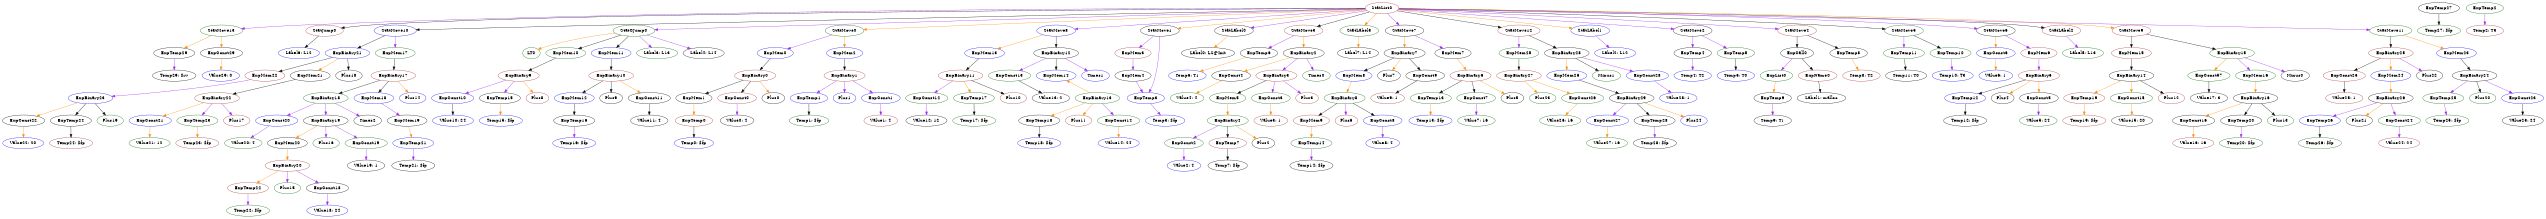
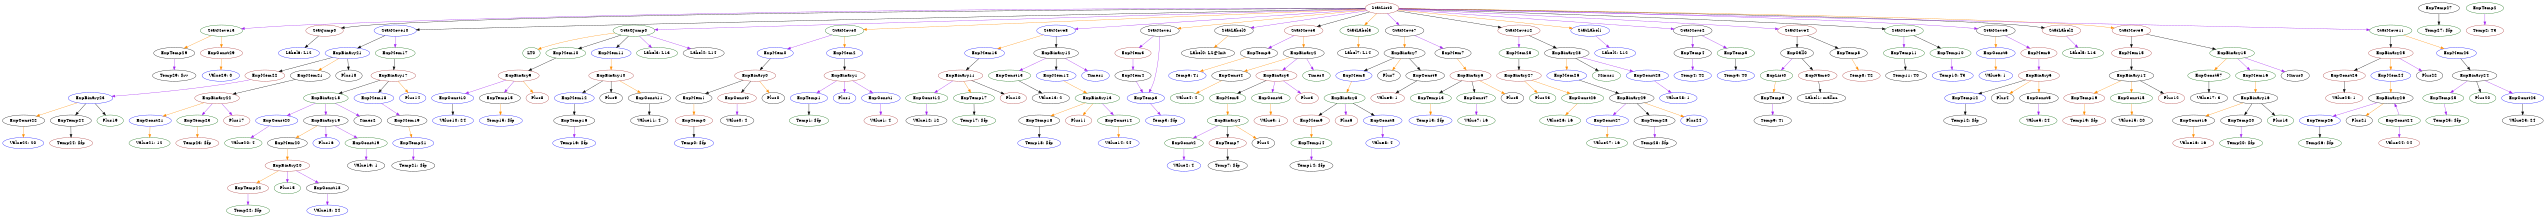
node "ExpConst29": color black -> brown
edge "ExpMem11" -> "ExpBinary10": color black -> darkorange
edge "ExpBinary13" -> "ExpMem14": reversed
edge "ExpBinary26" -> "ExpConst24": reversed
node "Plus16": color darkgreen -> blue
